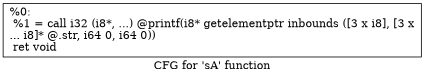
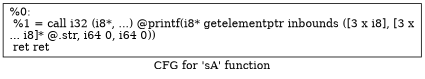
node "%0:": text "ret void" -> "ret ret"
